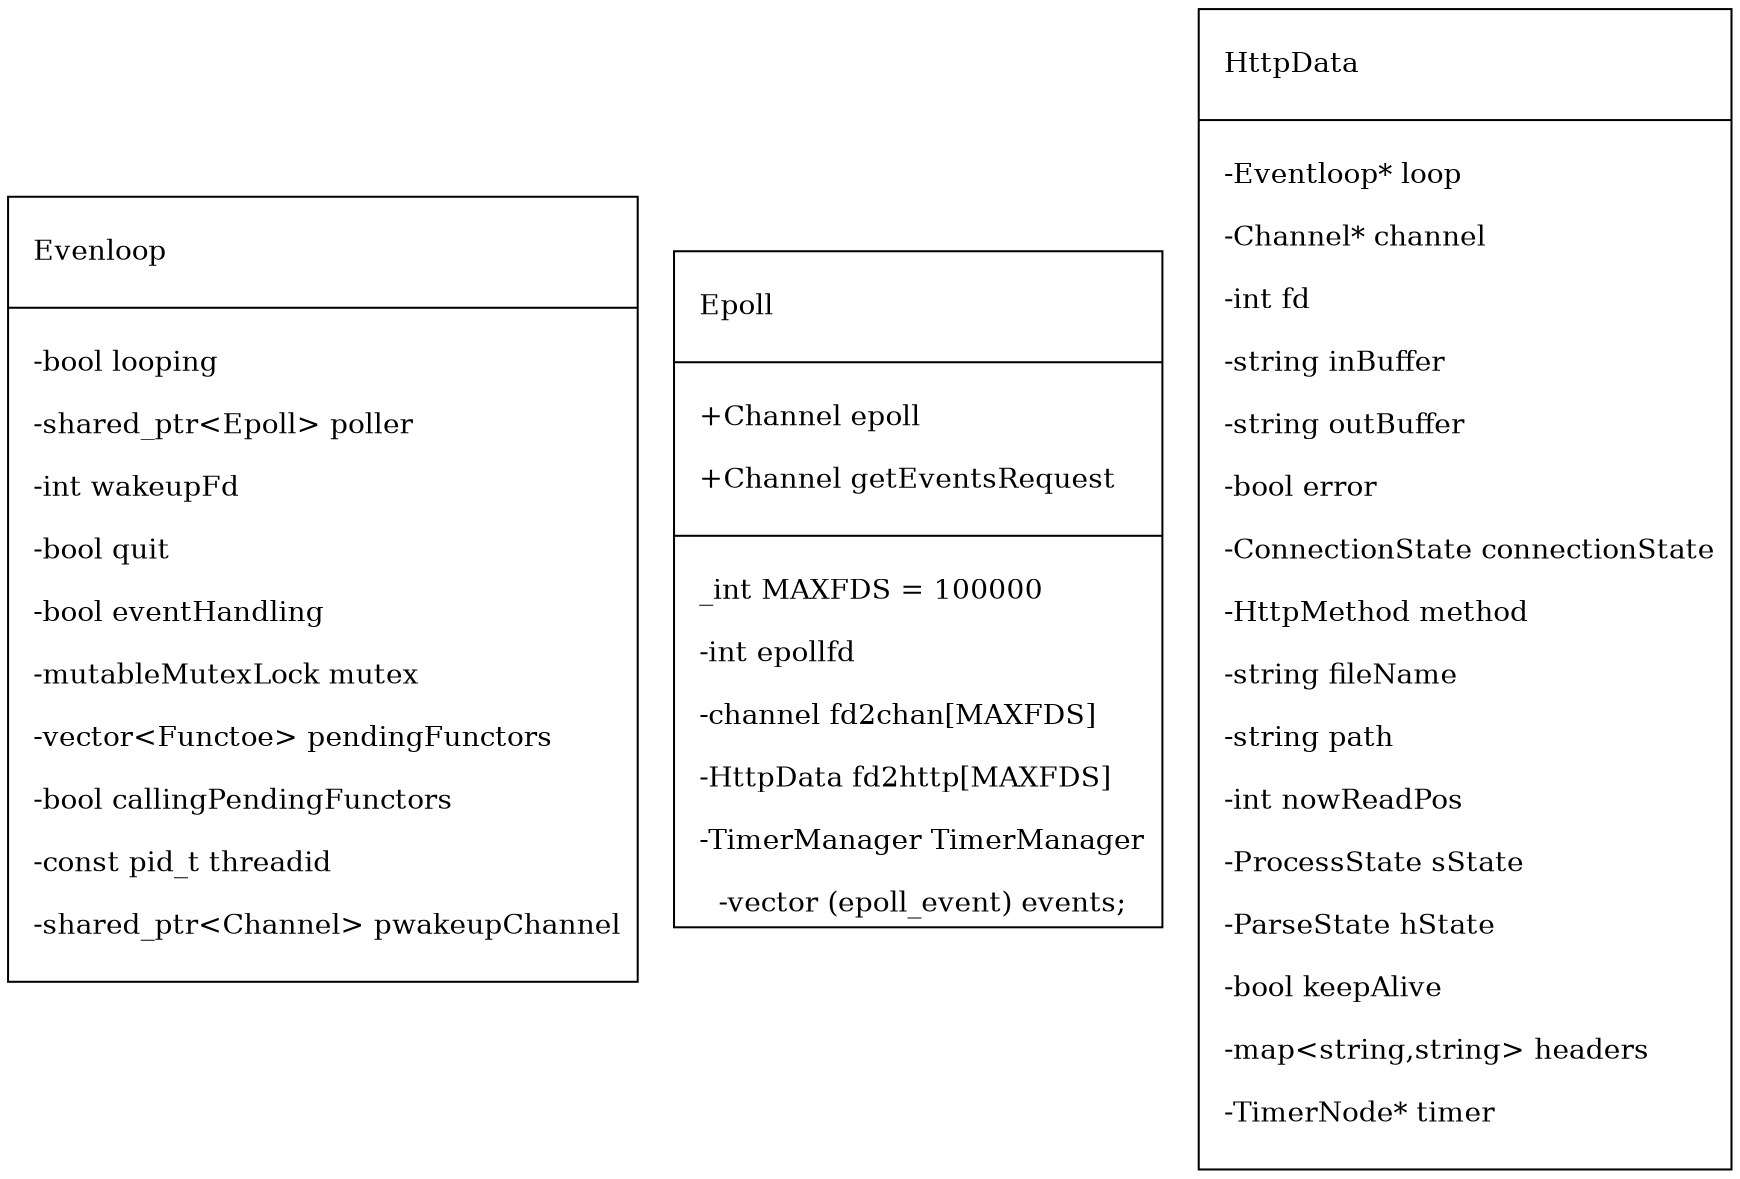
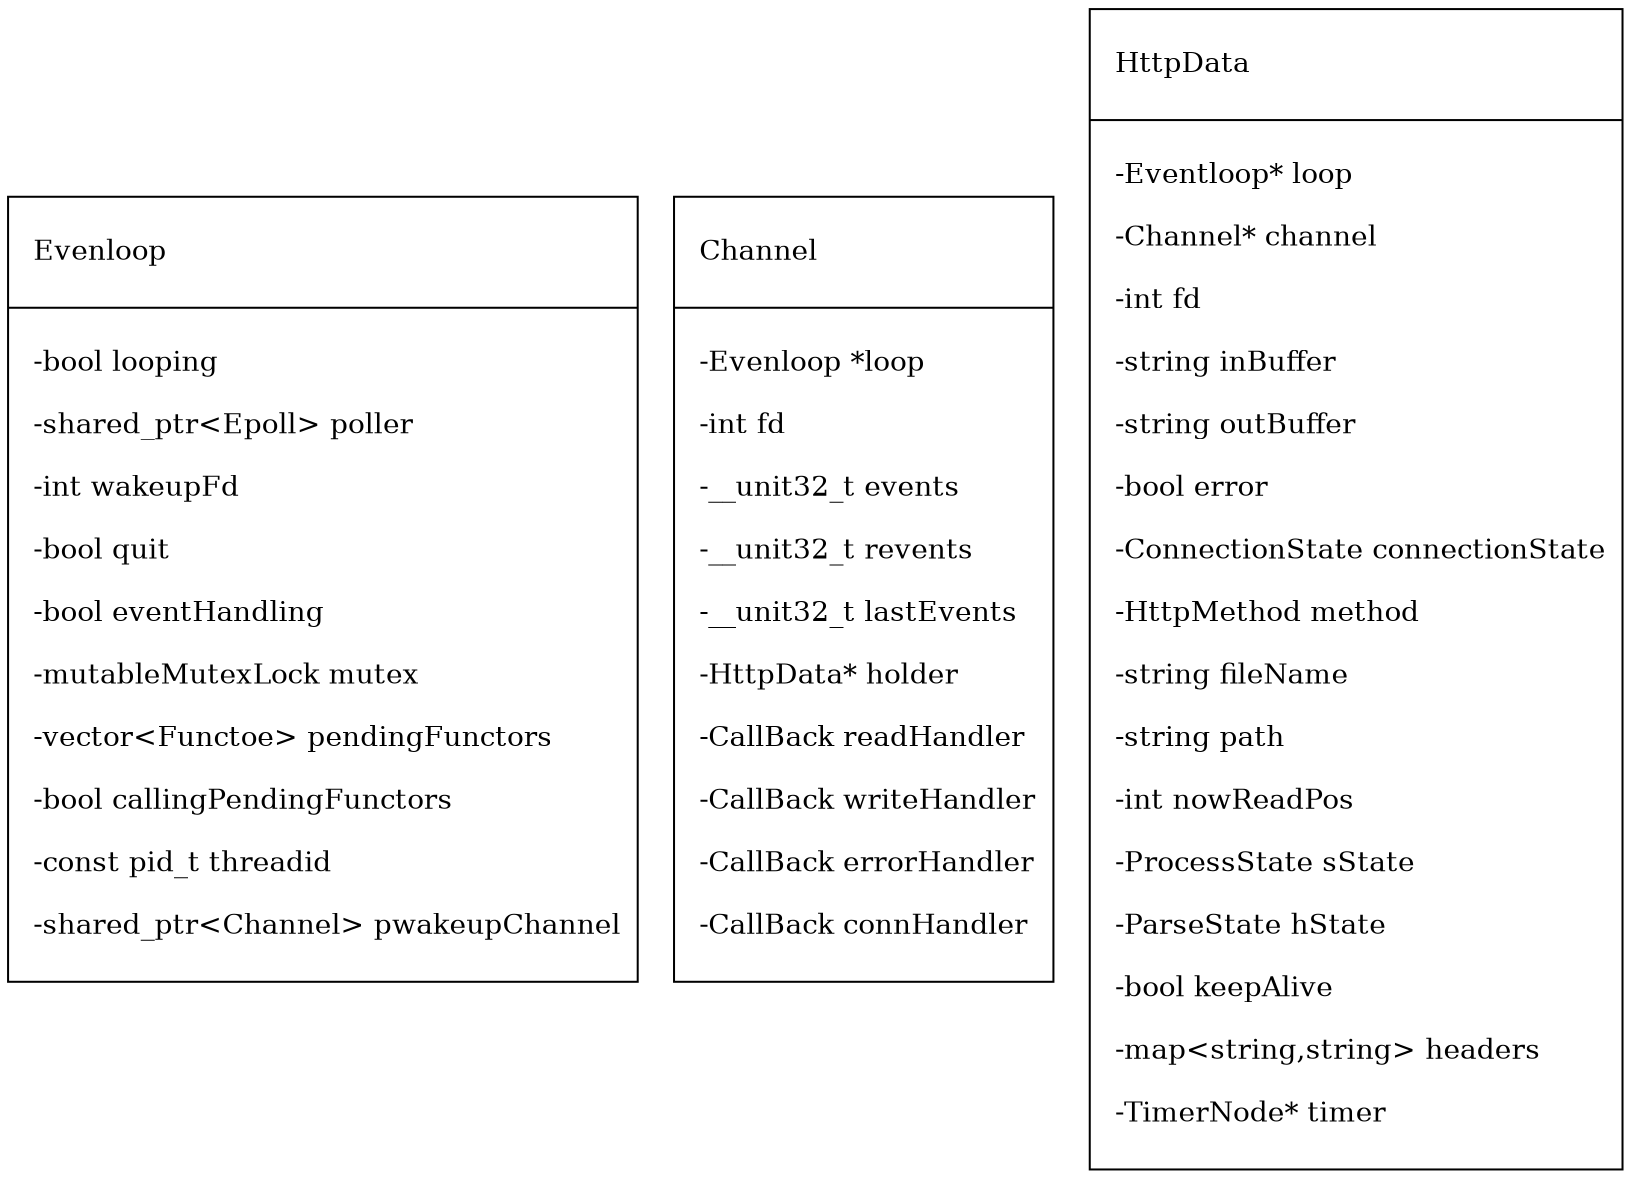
node "Channel": added
node "Epoll": removed
